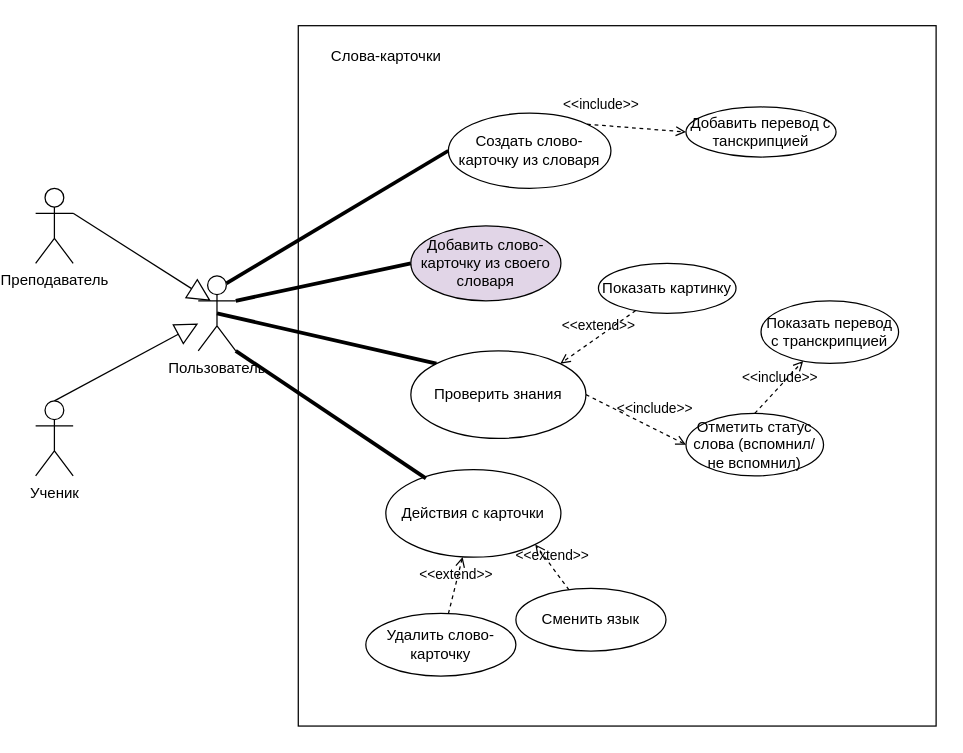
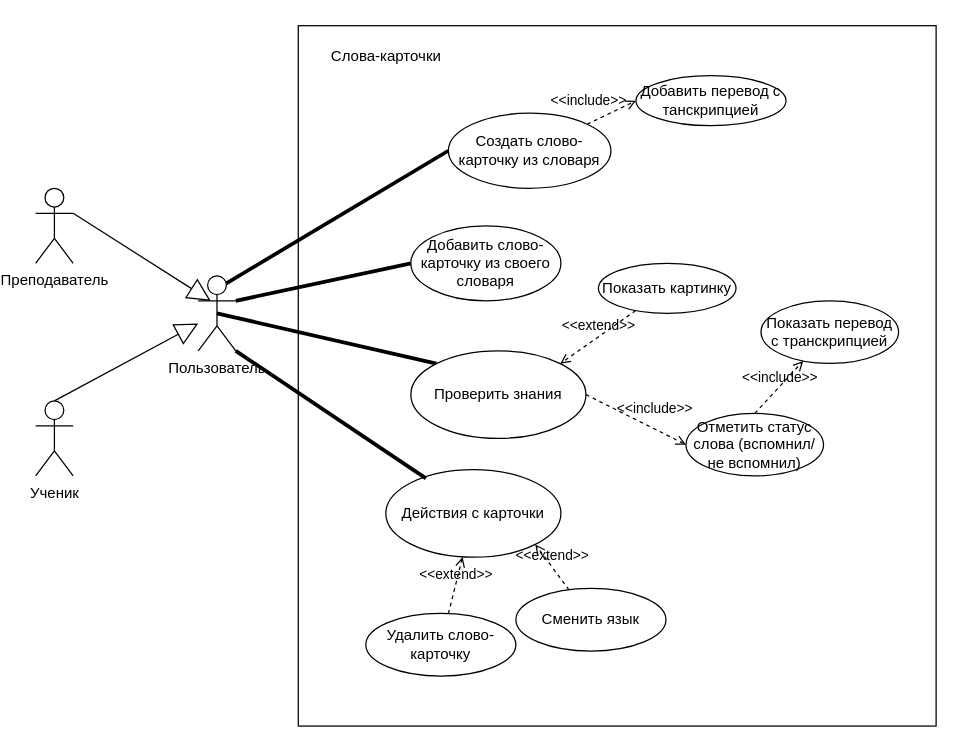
node "Добавить перевод с танскрипцией": moved (761, 132) -> (711, 101)
node "Добавить слово- карточку из своего словаря": fillcolor #e1d5e7 -> #ffffff
